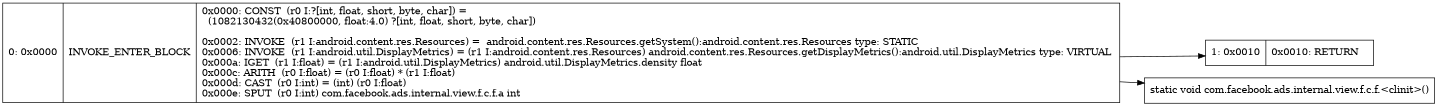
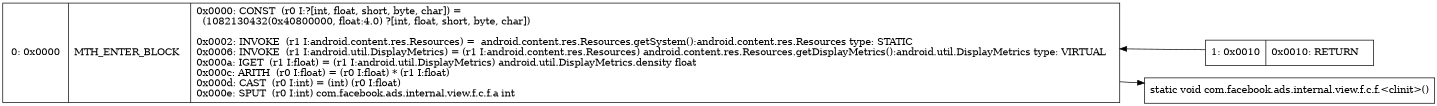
node "0: 0x0000": text "INVOKE_ENTER_BLOCK" -> "MTH_ENTER_BLOCK"
edge "0: 0x0000" -> "1: 0x0010": reversed
